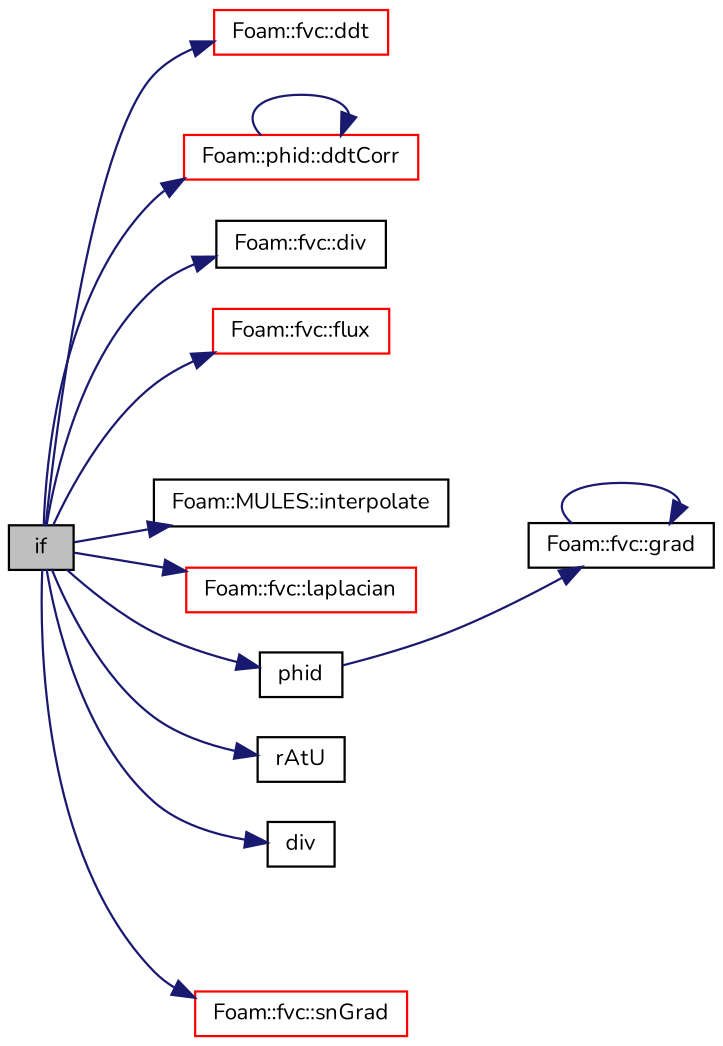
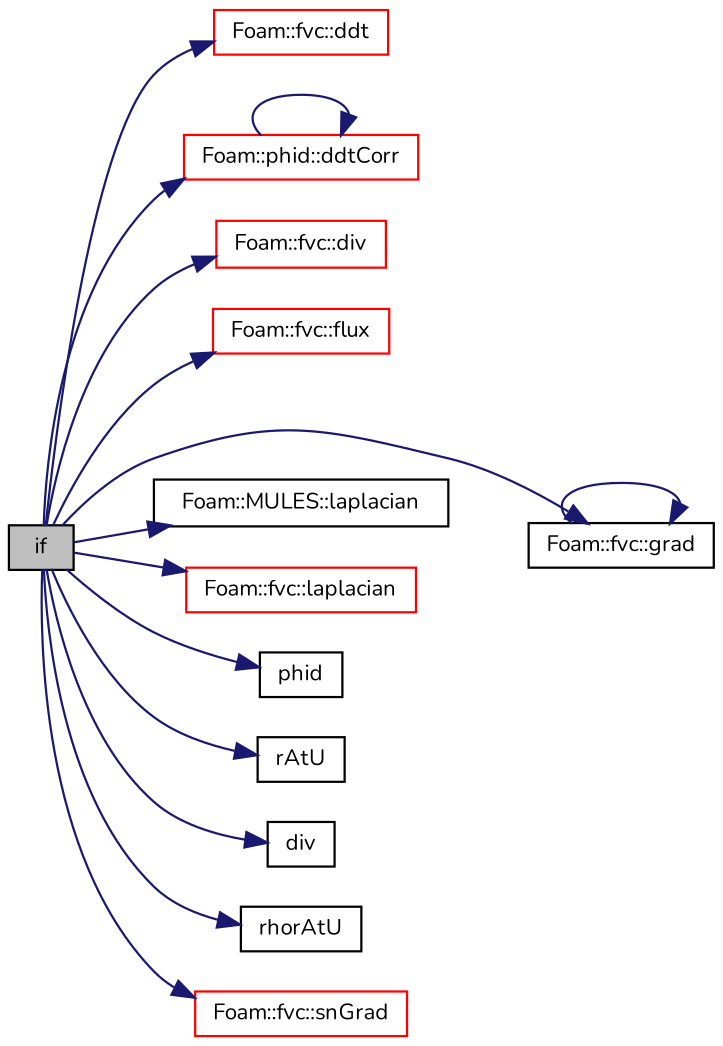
node "Foam::fvc::div": color black -> red
node "Foam::MULES::interpolate": label "Foam::MULES::interpolate" -> "Foam::MULES::laplacian"
edge "phid" -> "Foam::fvc::grad": now "if" -> "Foam::fvc::grad"
node "rhorAtU": added
